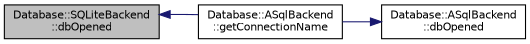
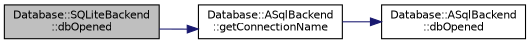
edge "Database::ASqlBackend ::getConnectionName" -> "Database::SQLiteBackend ::dbOpened": reversed
